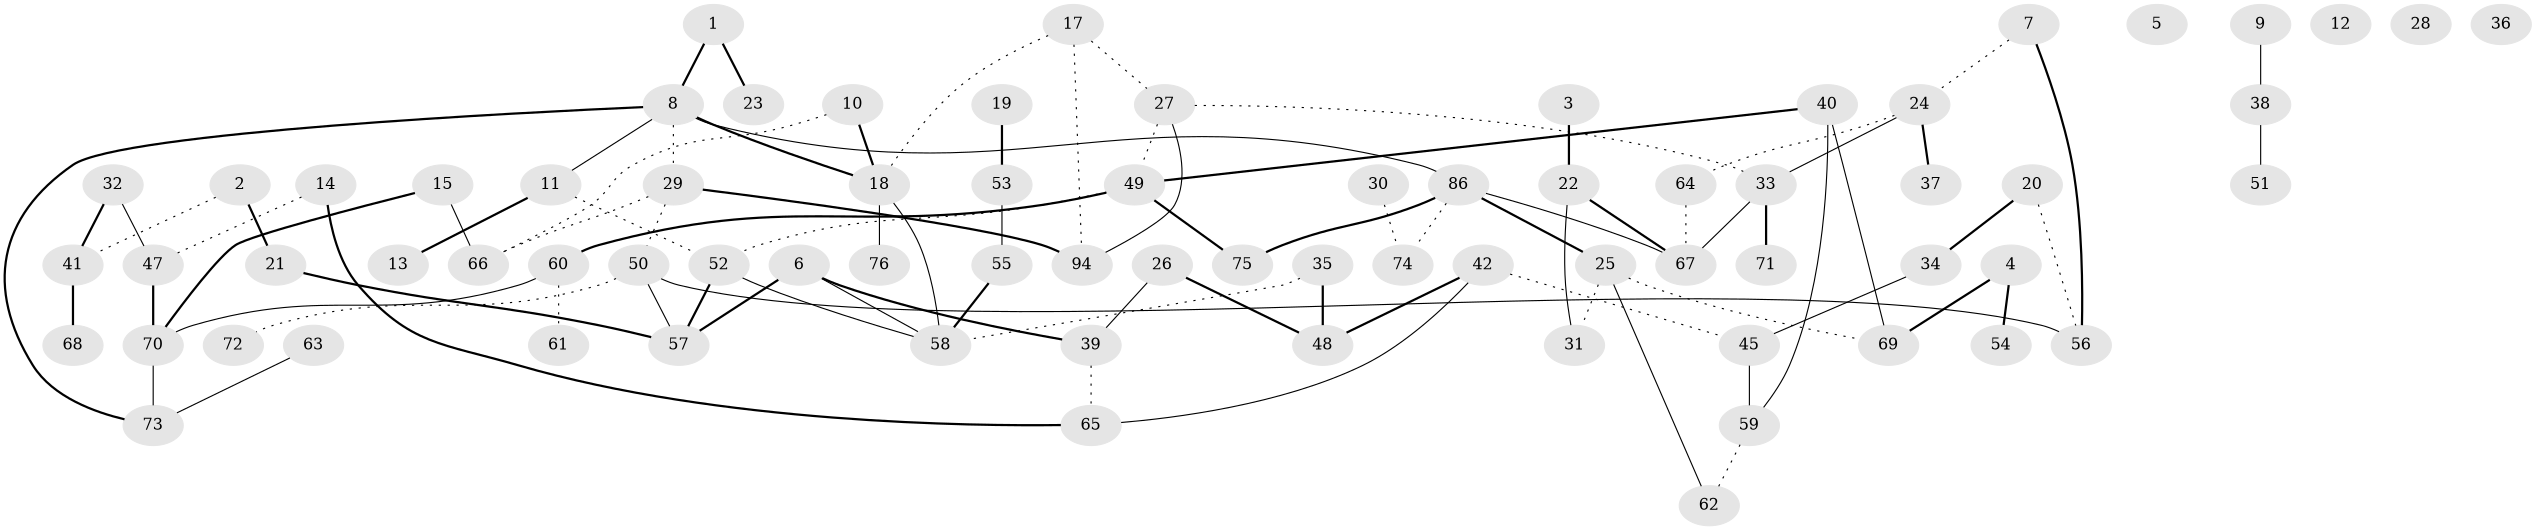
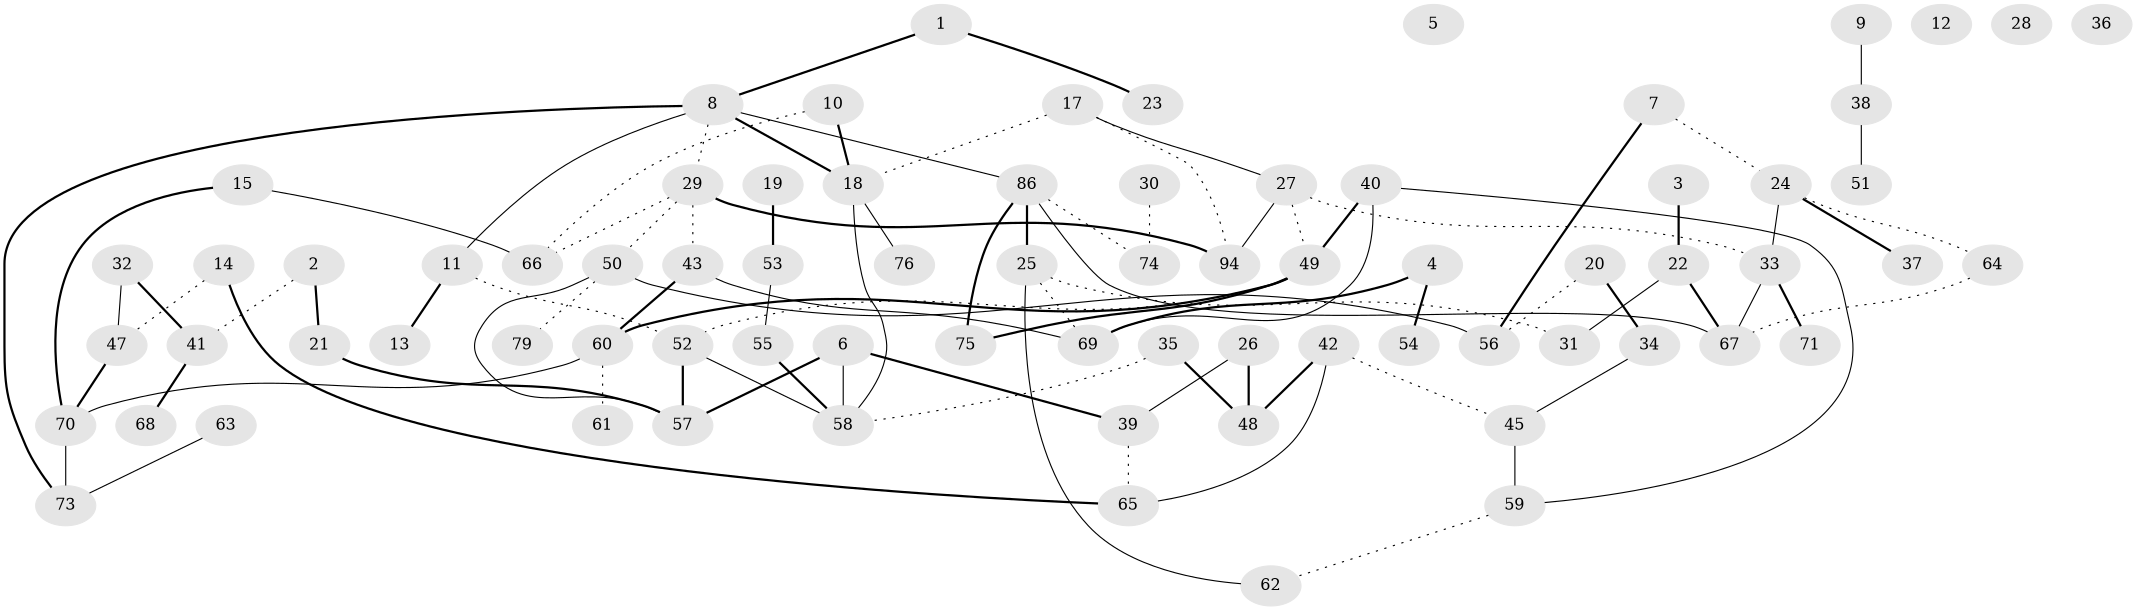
edge "17" -- "27": style dotted -> solid
node "43": added
node "72": label "72" -> "79"
